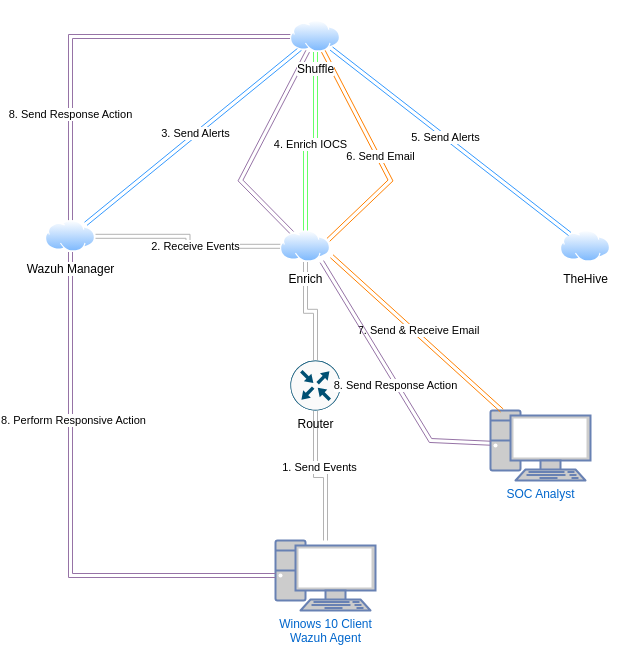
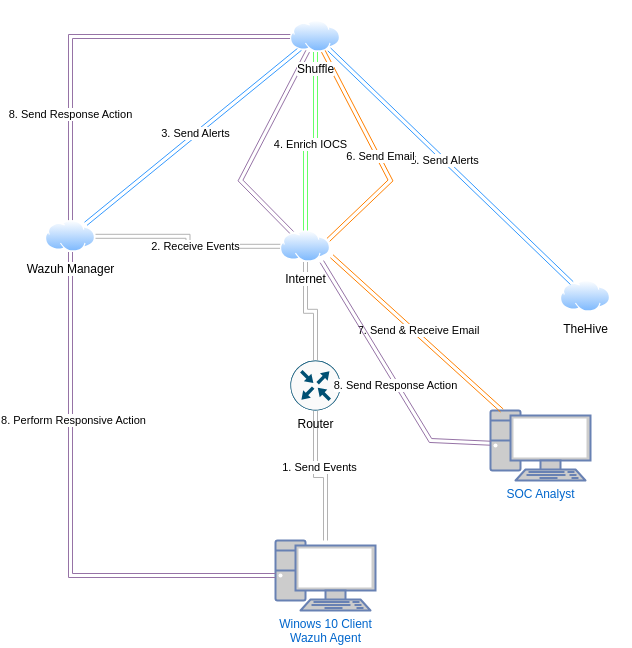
node "TheHive": moved (586, 246) -> (586, 296)
node "Enrich": label "Enrich" -> "Internet"
